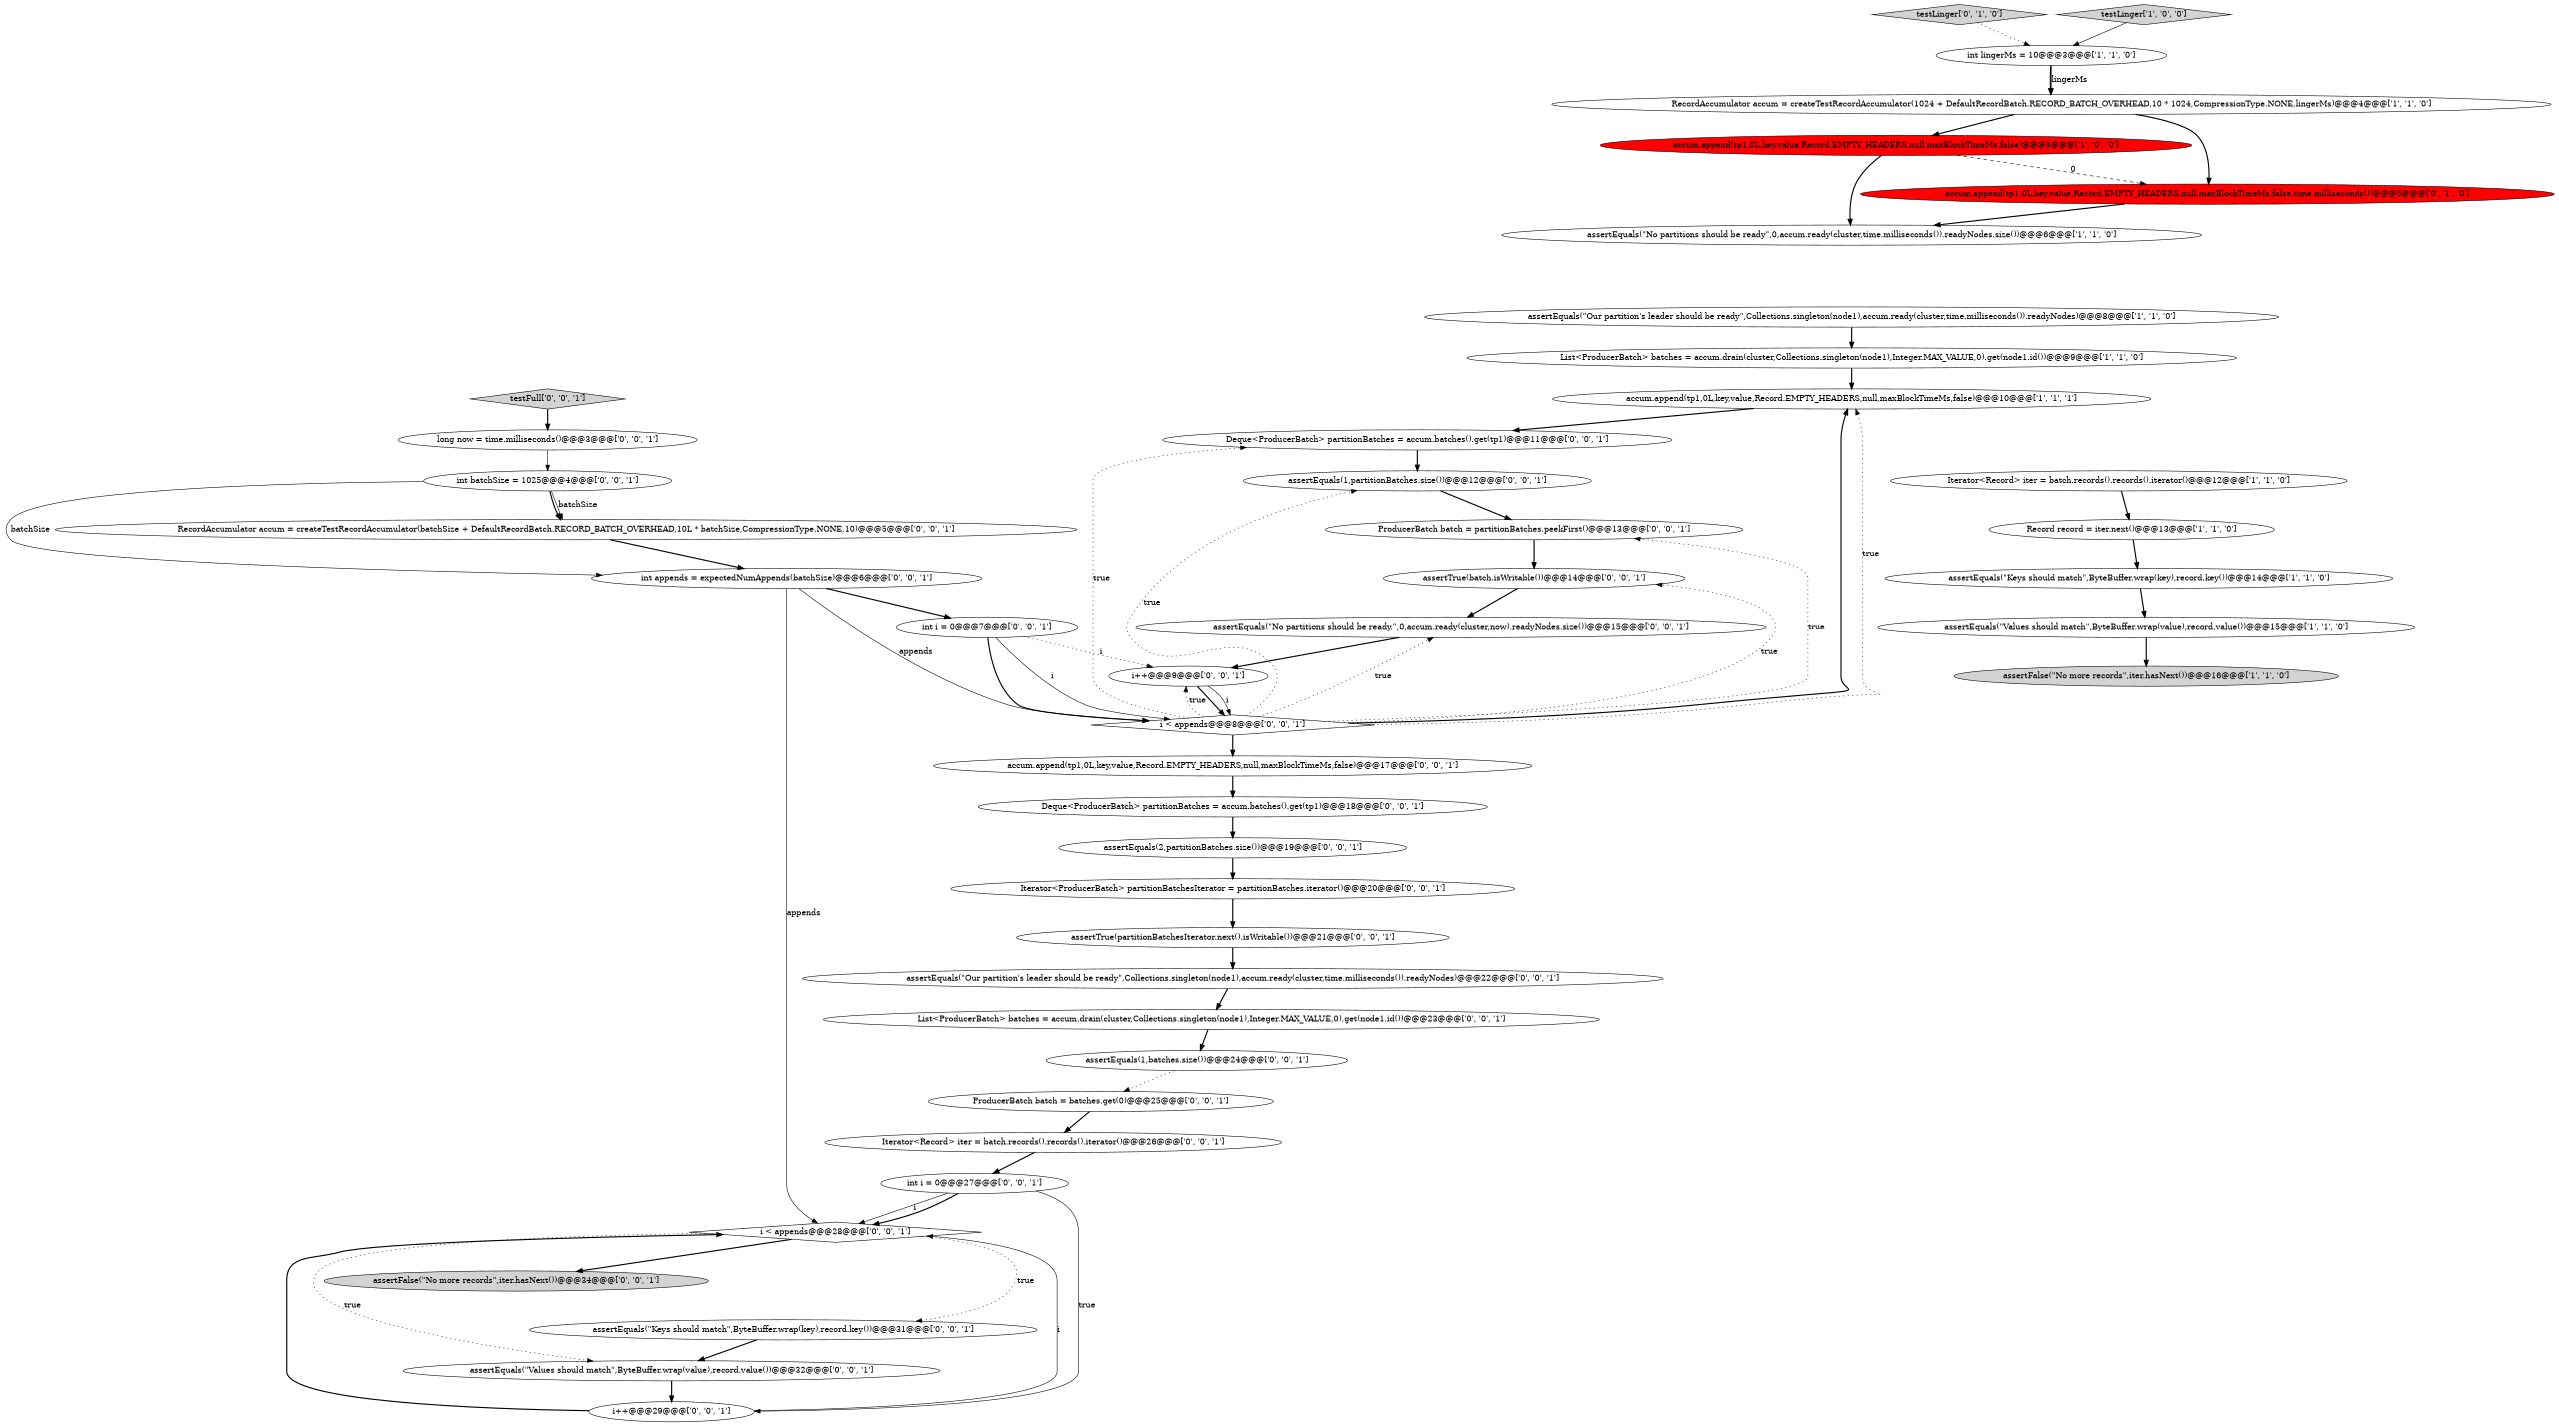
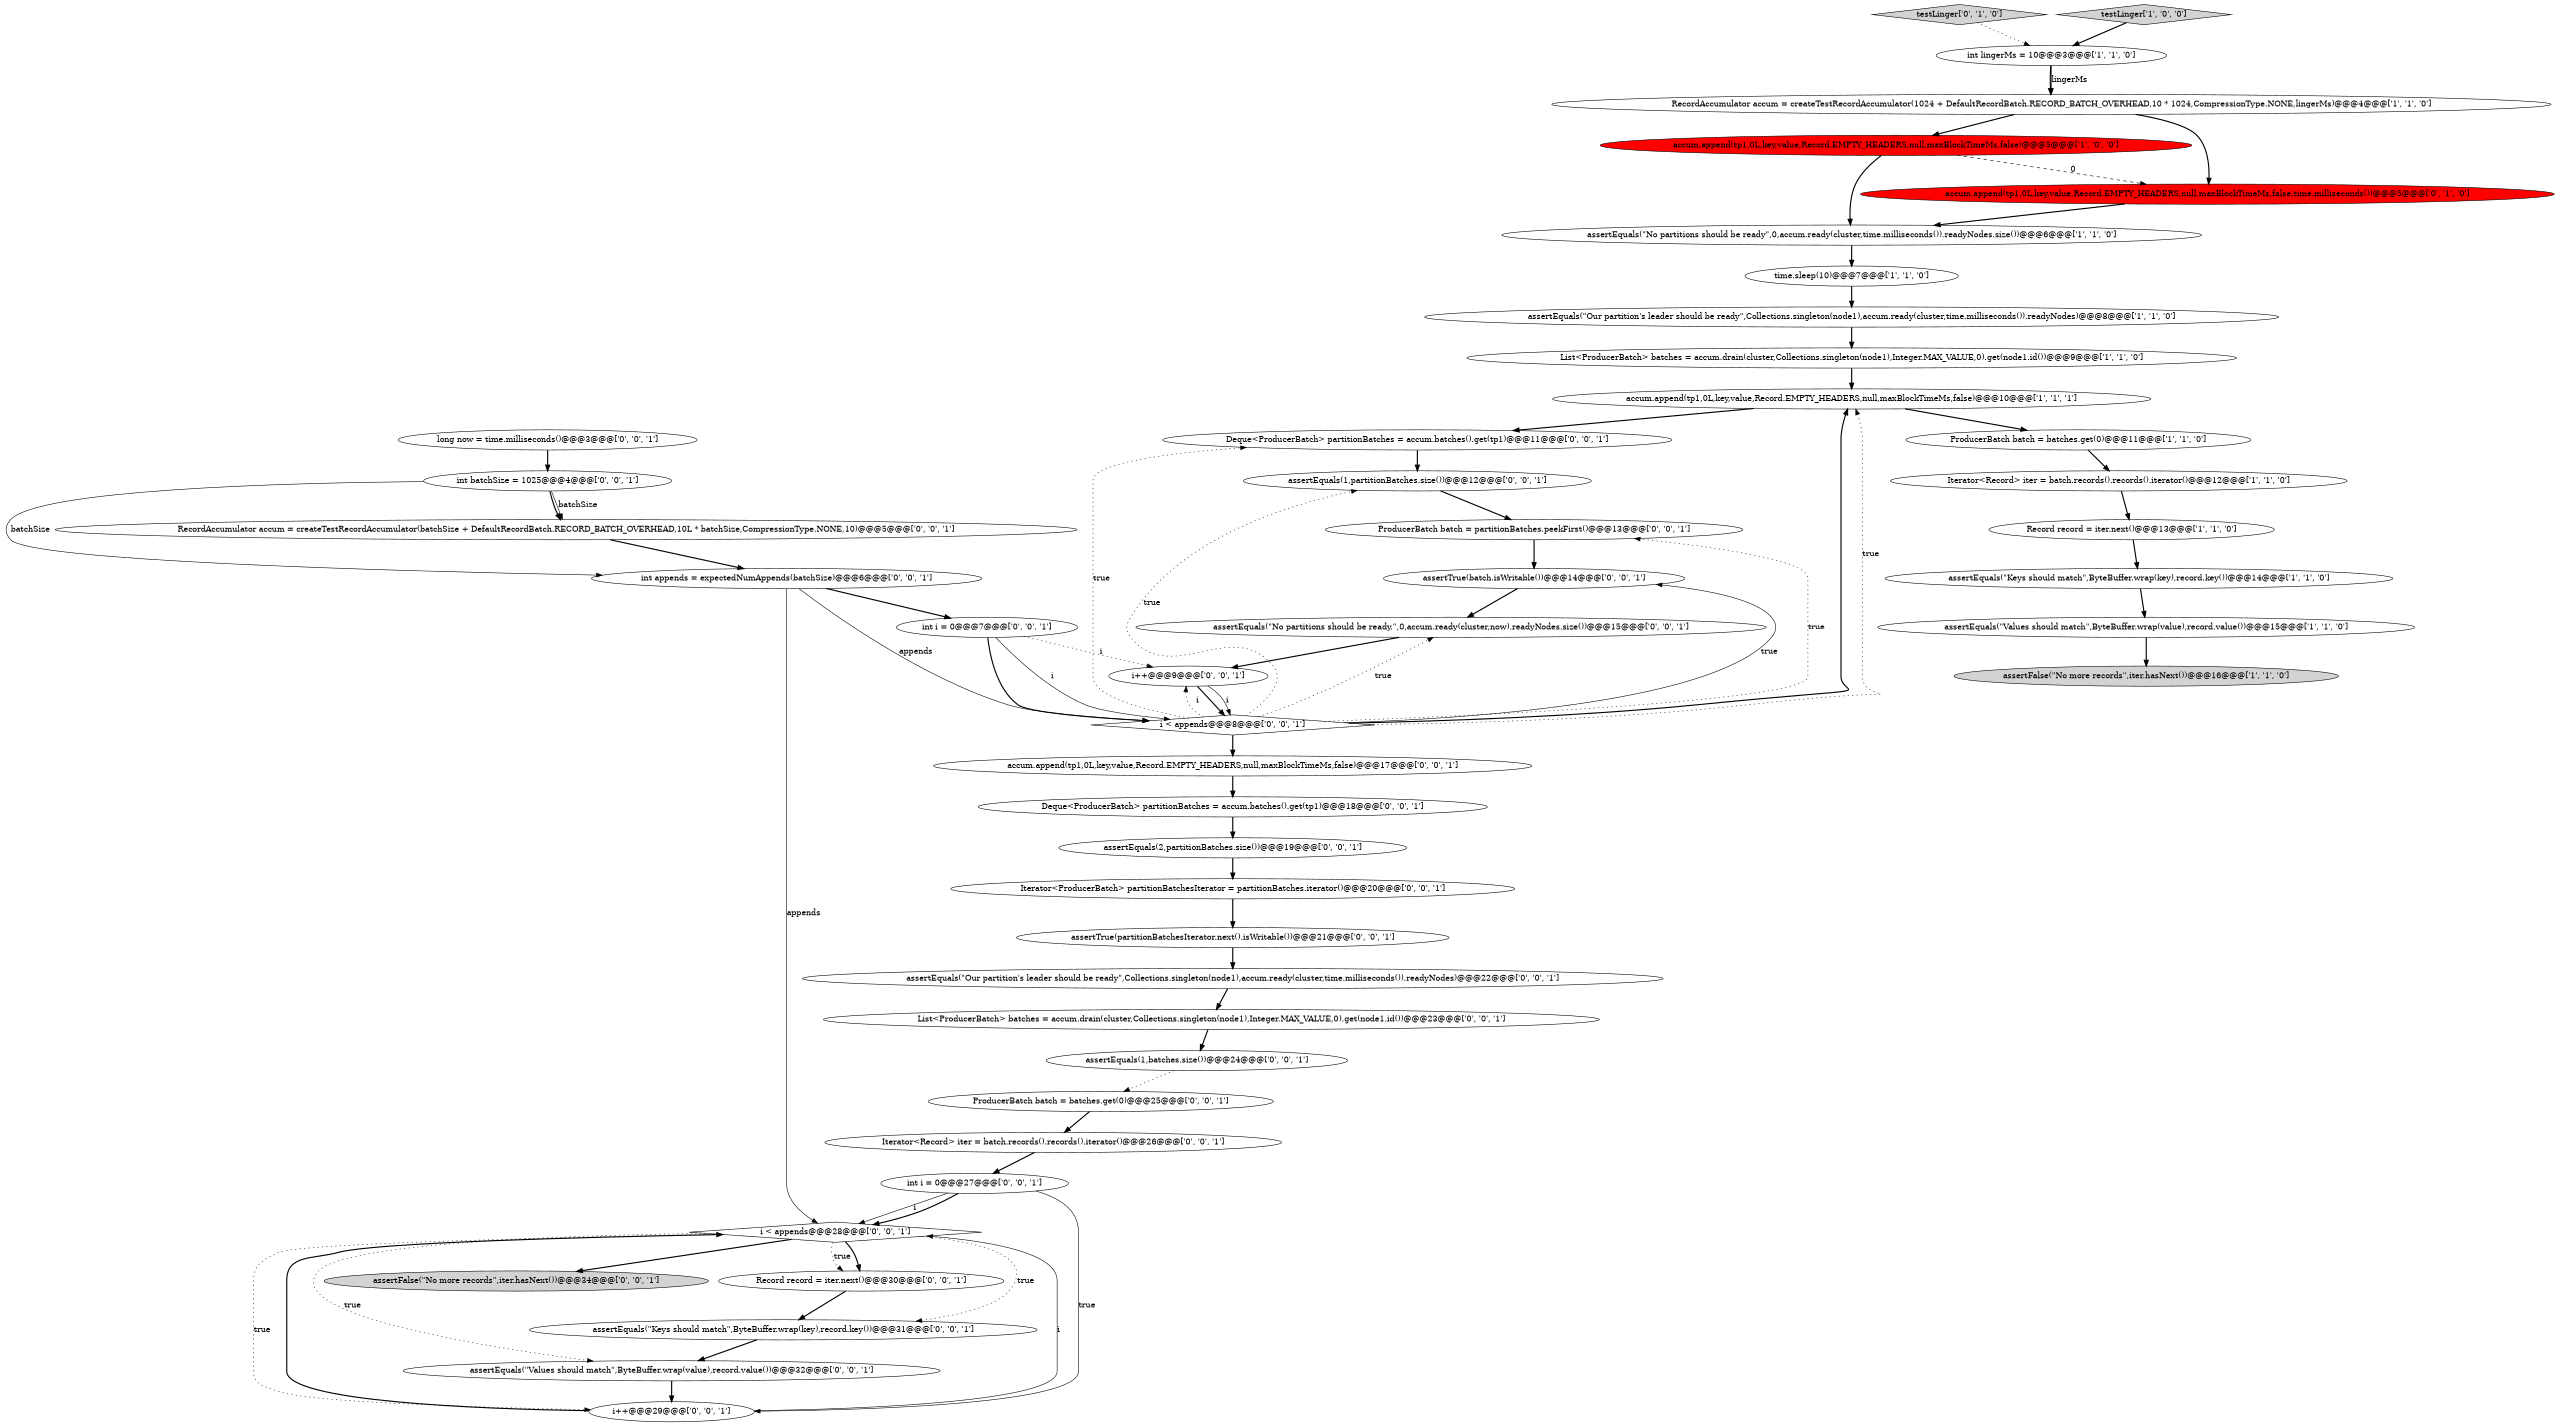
edge "testLinger['1', '0', '0']" -> "int lingerMs = 10@@@3@@@['1', '1', '0']": style solid -> bold
node "time.sleep(10)@@@7@@@['1', '1', '0']": added
node "testFull['0', '0', '1']": removed
node "ProducerBatch batch = batches.get(0)@@@11@@@['1', '1', '0']": added
edge "long now = time.milliseconds()@@@3@@@['0', '0', '1']" -> "int batchSize = 1025@@@4@@@['0', '0', '1']": style solid -> bold
edge "i < appends@@@8@@@['0', '0', '1']" -> "assertTrue(batch.isWritable())@@@14@@@['0', '0', '1']": style dotted -> solid
edge "i < appends@@@8@@@['0', '0', '1']" -> "i++@@@9@@@['0', '0', '1']": label "true" -> "i"
edge "i < appends@@@28@@@['0', '0', '1']" -> "i++@@@29@@@['0', '0', '1']": added, label "true"
node "Record record = iter.next()@@@30@@@['0', '0', '1']": added
